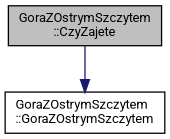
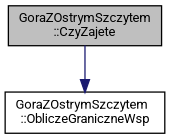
node "GoraZOstrymSzczytem ::GoraZOstrymSzczytem": label "GoraZOstrymSzczytem ::GoraZOstrymSzczytem" -> "GoraZOstrymSzczytem ::ObliczeGraniczneWsp"
